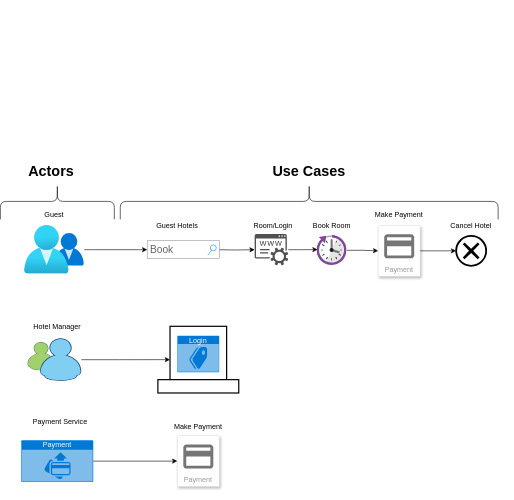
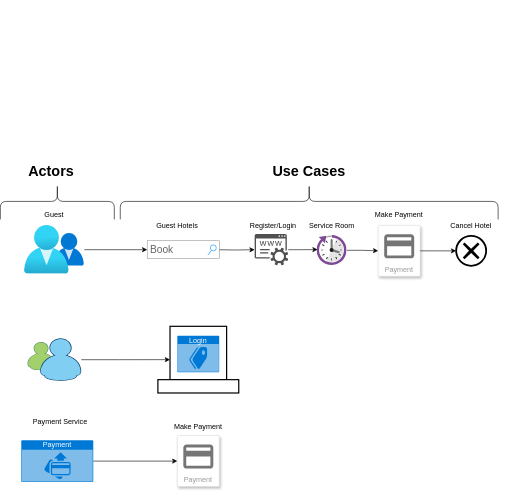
node "Room/Login": label "Room/Login" -> "Register/Login"
node "Book Room": label "Book Room" -> "Service Room"
node "Hotel Manager": removed
